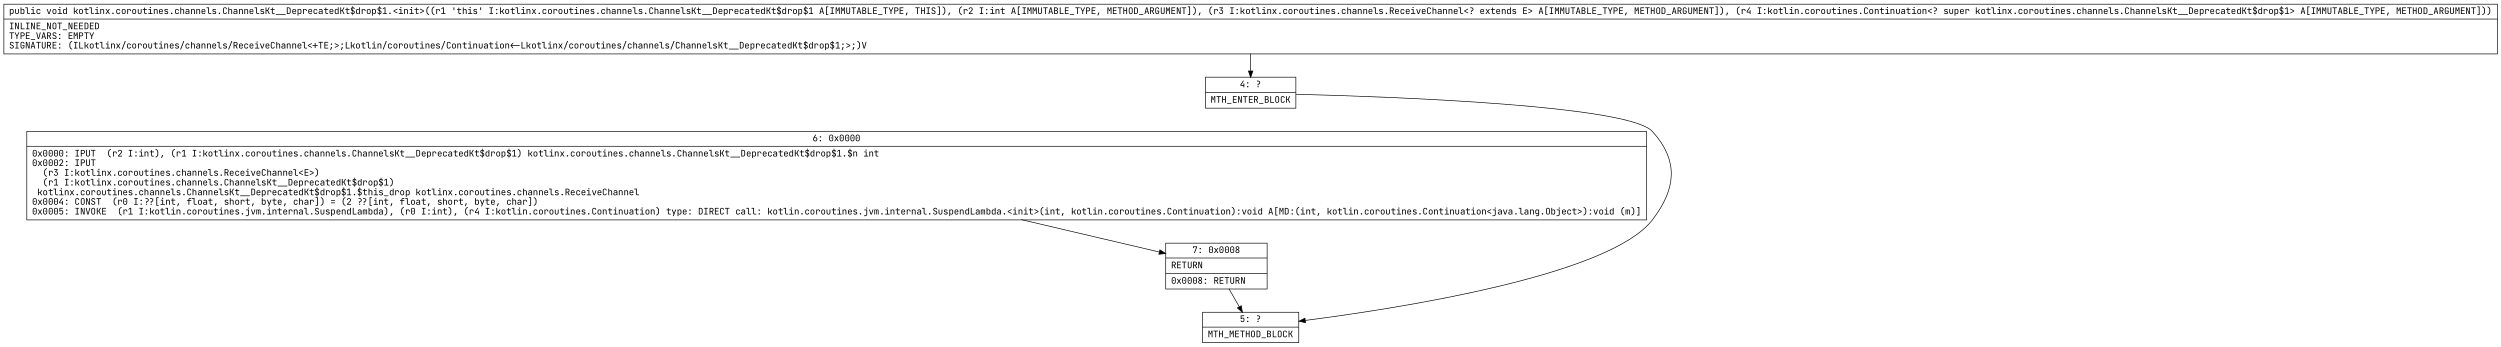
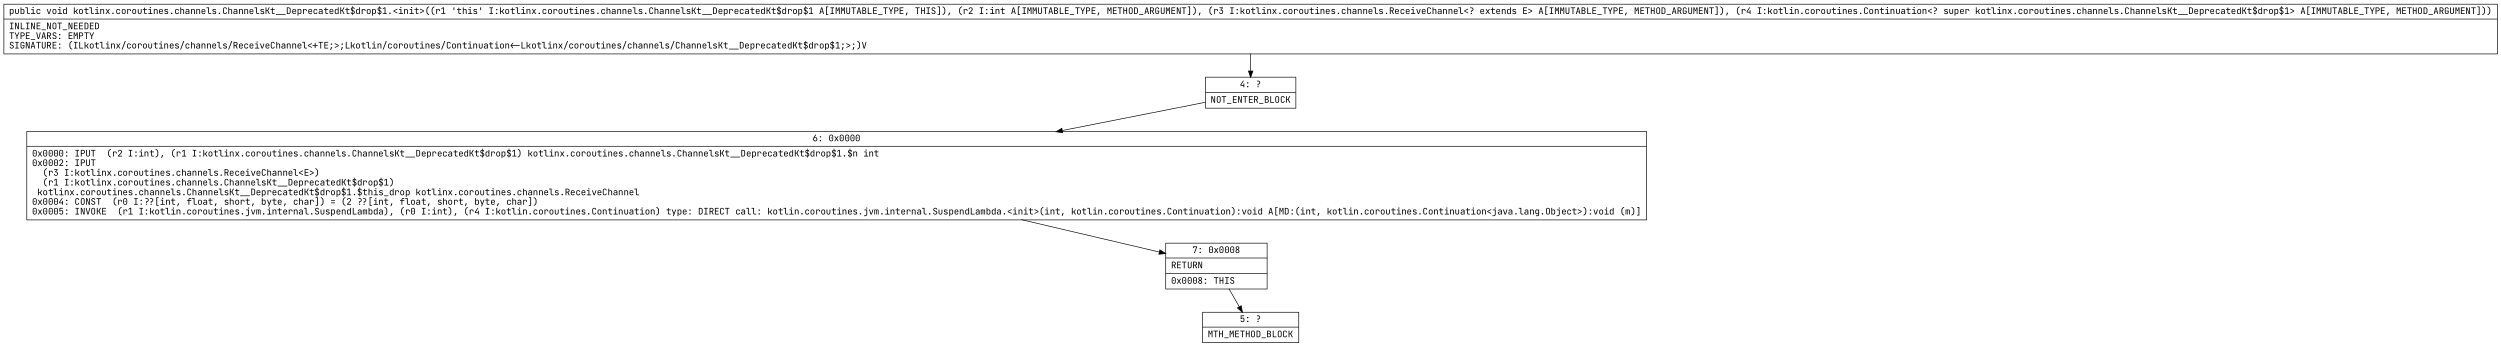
node "4: ?": text "MTH_ENTER_BLOCK" -> "NOT_ENTER_BLOCK"
edge "4: ?" -> "5: ?": now "4: ?" -> "6: 0x0000"
node "7: 0x0008": text "0x0008: RETURN" -> "0x0008: THIS"
